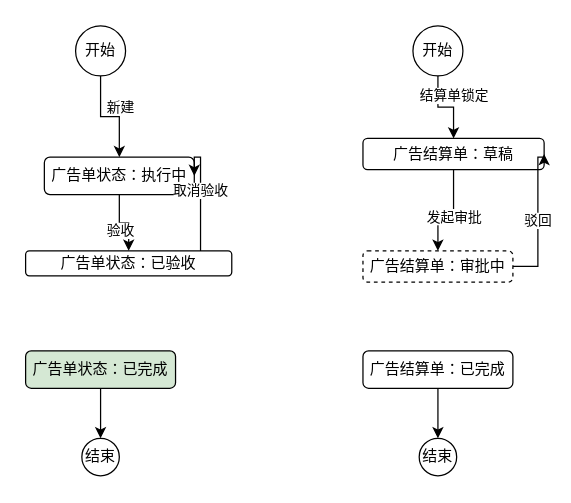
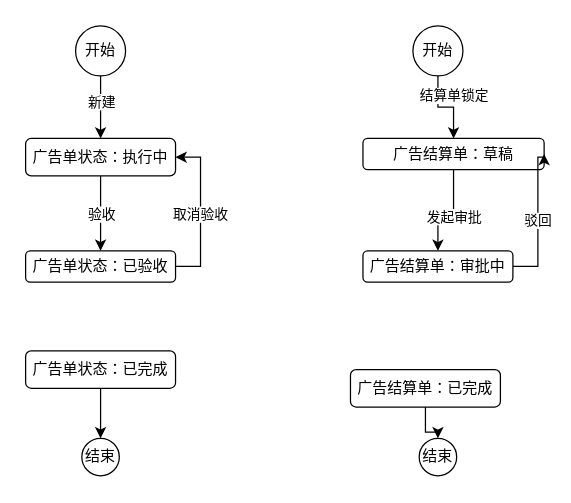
node "广告单状态：执行中": moved (119, 176) -> (101, 157)
node "广告单状态：已验收": size 206x25 -> 150x31
node "广告结算单：审批中": style dashed -> solid
node "广告单状态：已完成": fillcolor #d5e8d4 -> #ffffff
node "广告结算单：已完成": moved (438, 369) -> (426, 388)
